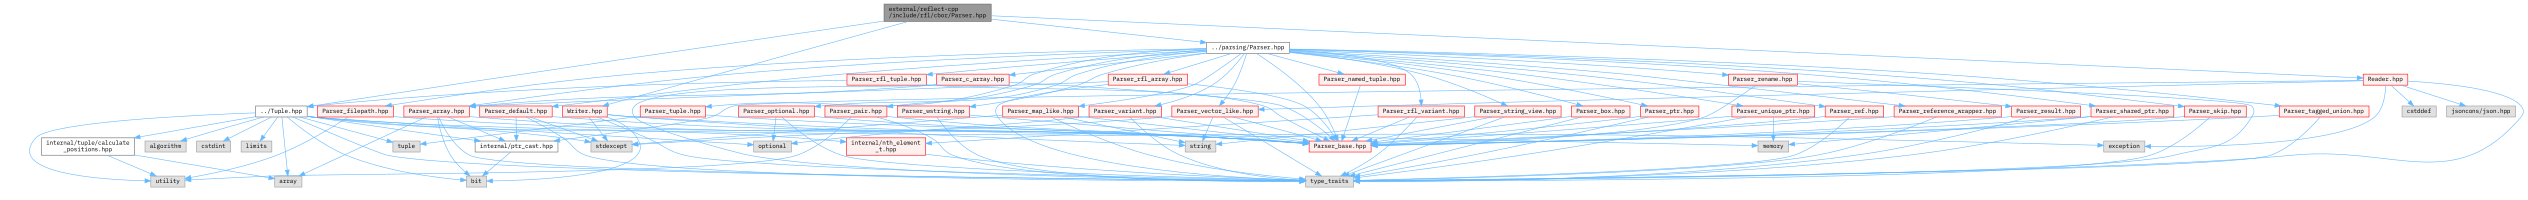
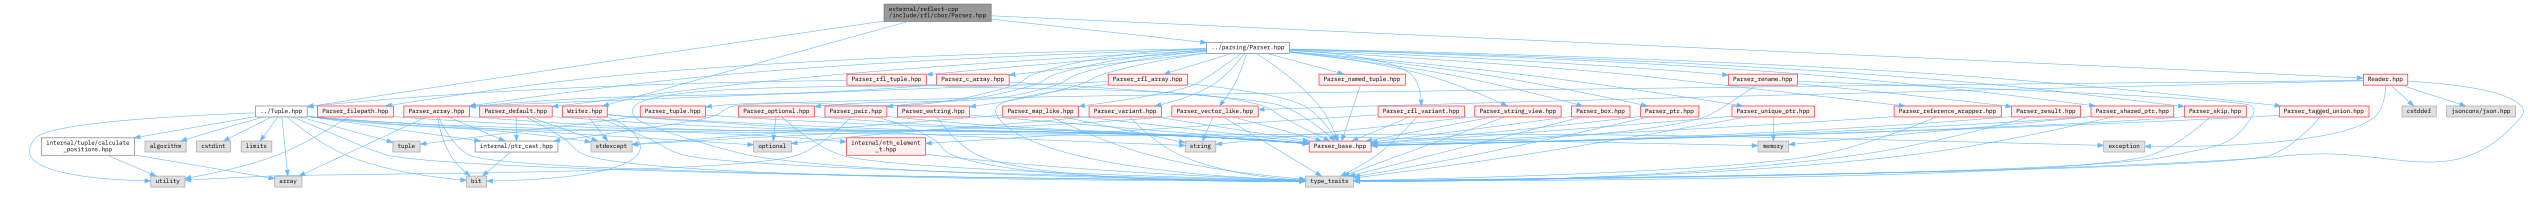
node "Parser_ref.hpp": removed
